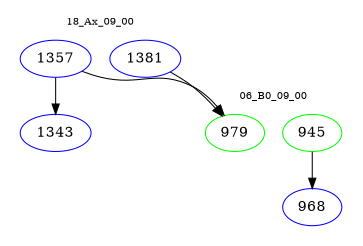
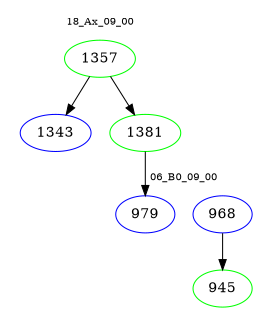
node "1357": color blue -> green
node "1381": color blue -> green
edge "1357" -> "979": now "1357" -> "1381"
node "979": color green -> blue
edge "945" -> "968": reversed
